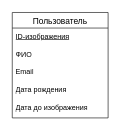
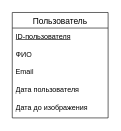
node "ID-изображения": label "ID-изображения" -> "ID-пользователя"
node "Дата рождения": label "Дата рождения" -> "Дата пользователя"
